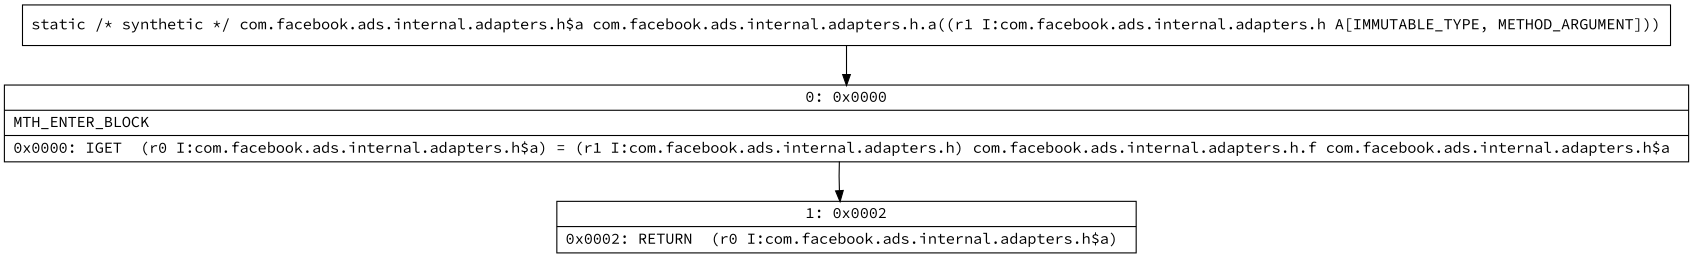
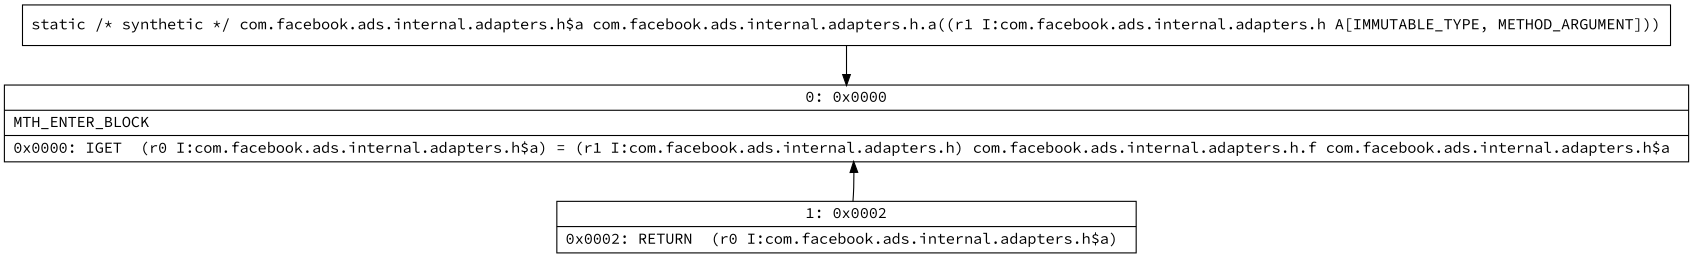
edge "0: 0x0000" -> "1: 0x0002": reversed
